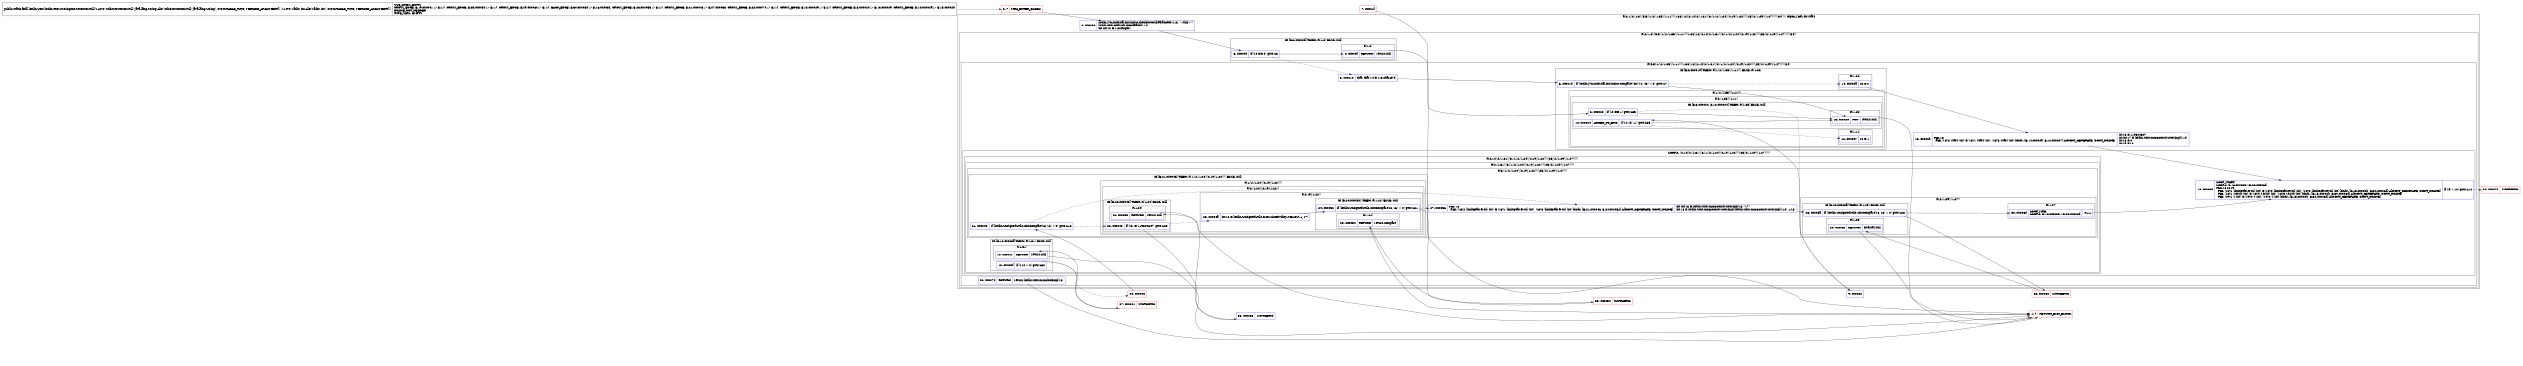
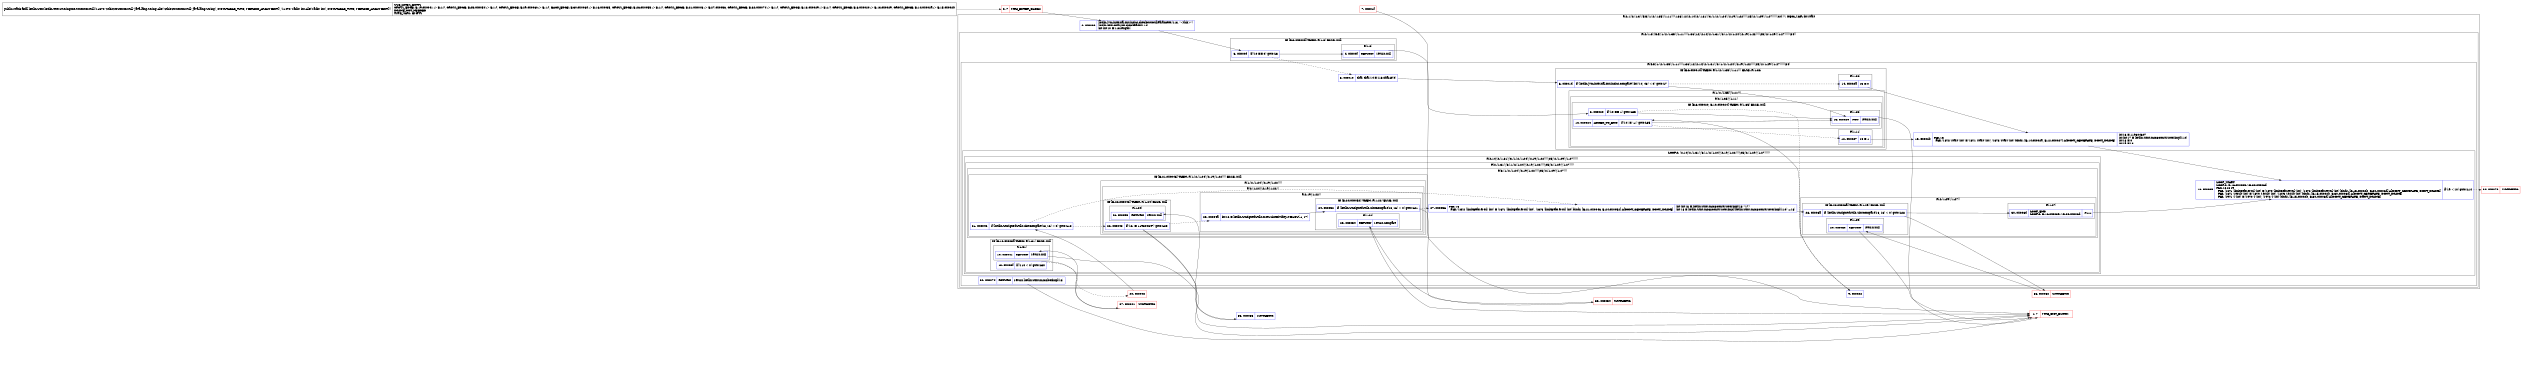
edge "12: 0x0027" -> "15: 0x002b": added
node "30: 0x006d": text "LOOP_MTH" -> "LOOP_END"
node "29: 0x006c": text "internal null" -> "return null"
node "1: ?": text "RETURN_EXIT_BLOCK" -> "MTH_EXIT_BLOCK"
edge "26: 0x0055" -> "1: ?": now "22: 0x0048" -> "1: ?"
